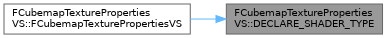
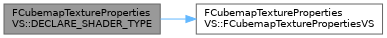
edge "FCubemapTextureProperties VS::FCubemapTexturePropertiesVS" -> "FCubemapTextureProperties VS::DECLARE_SHADER_TYPE": reversed
